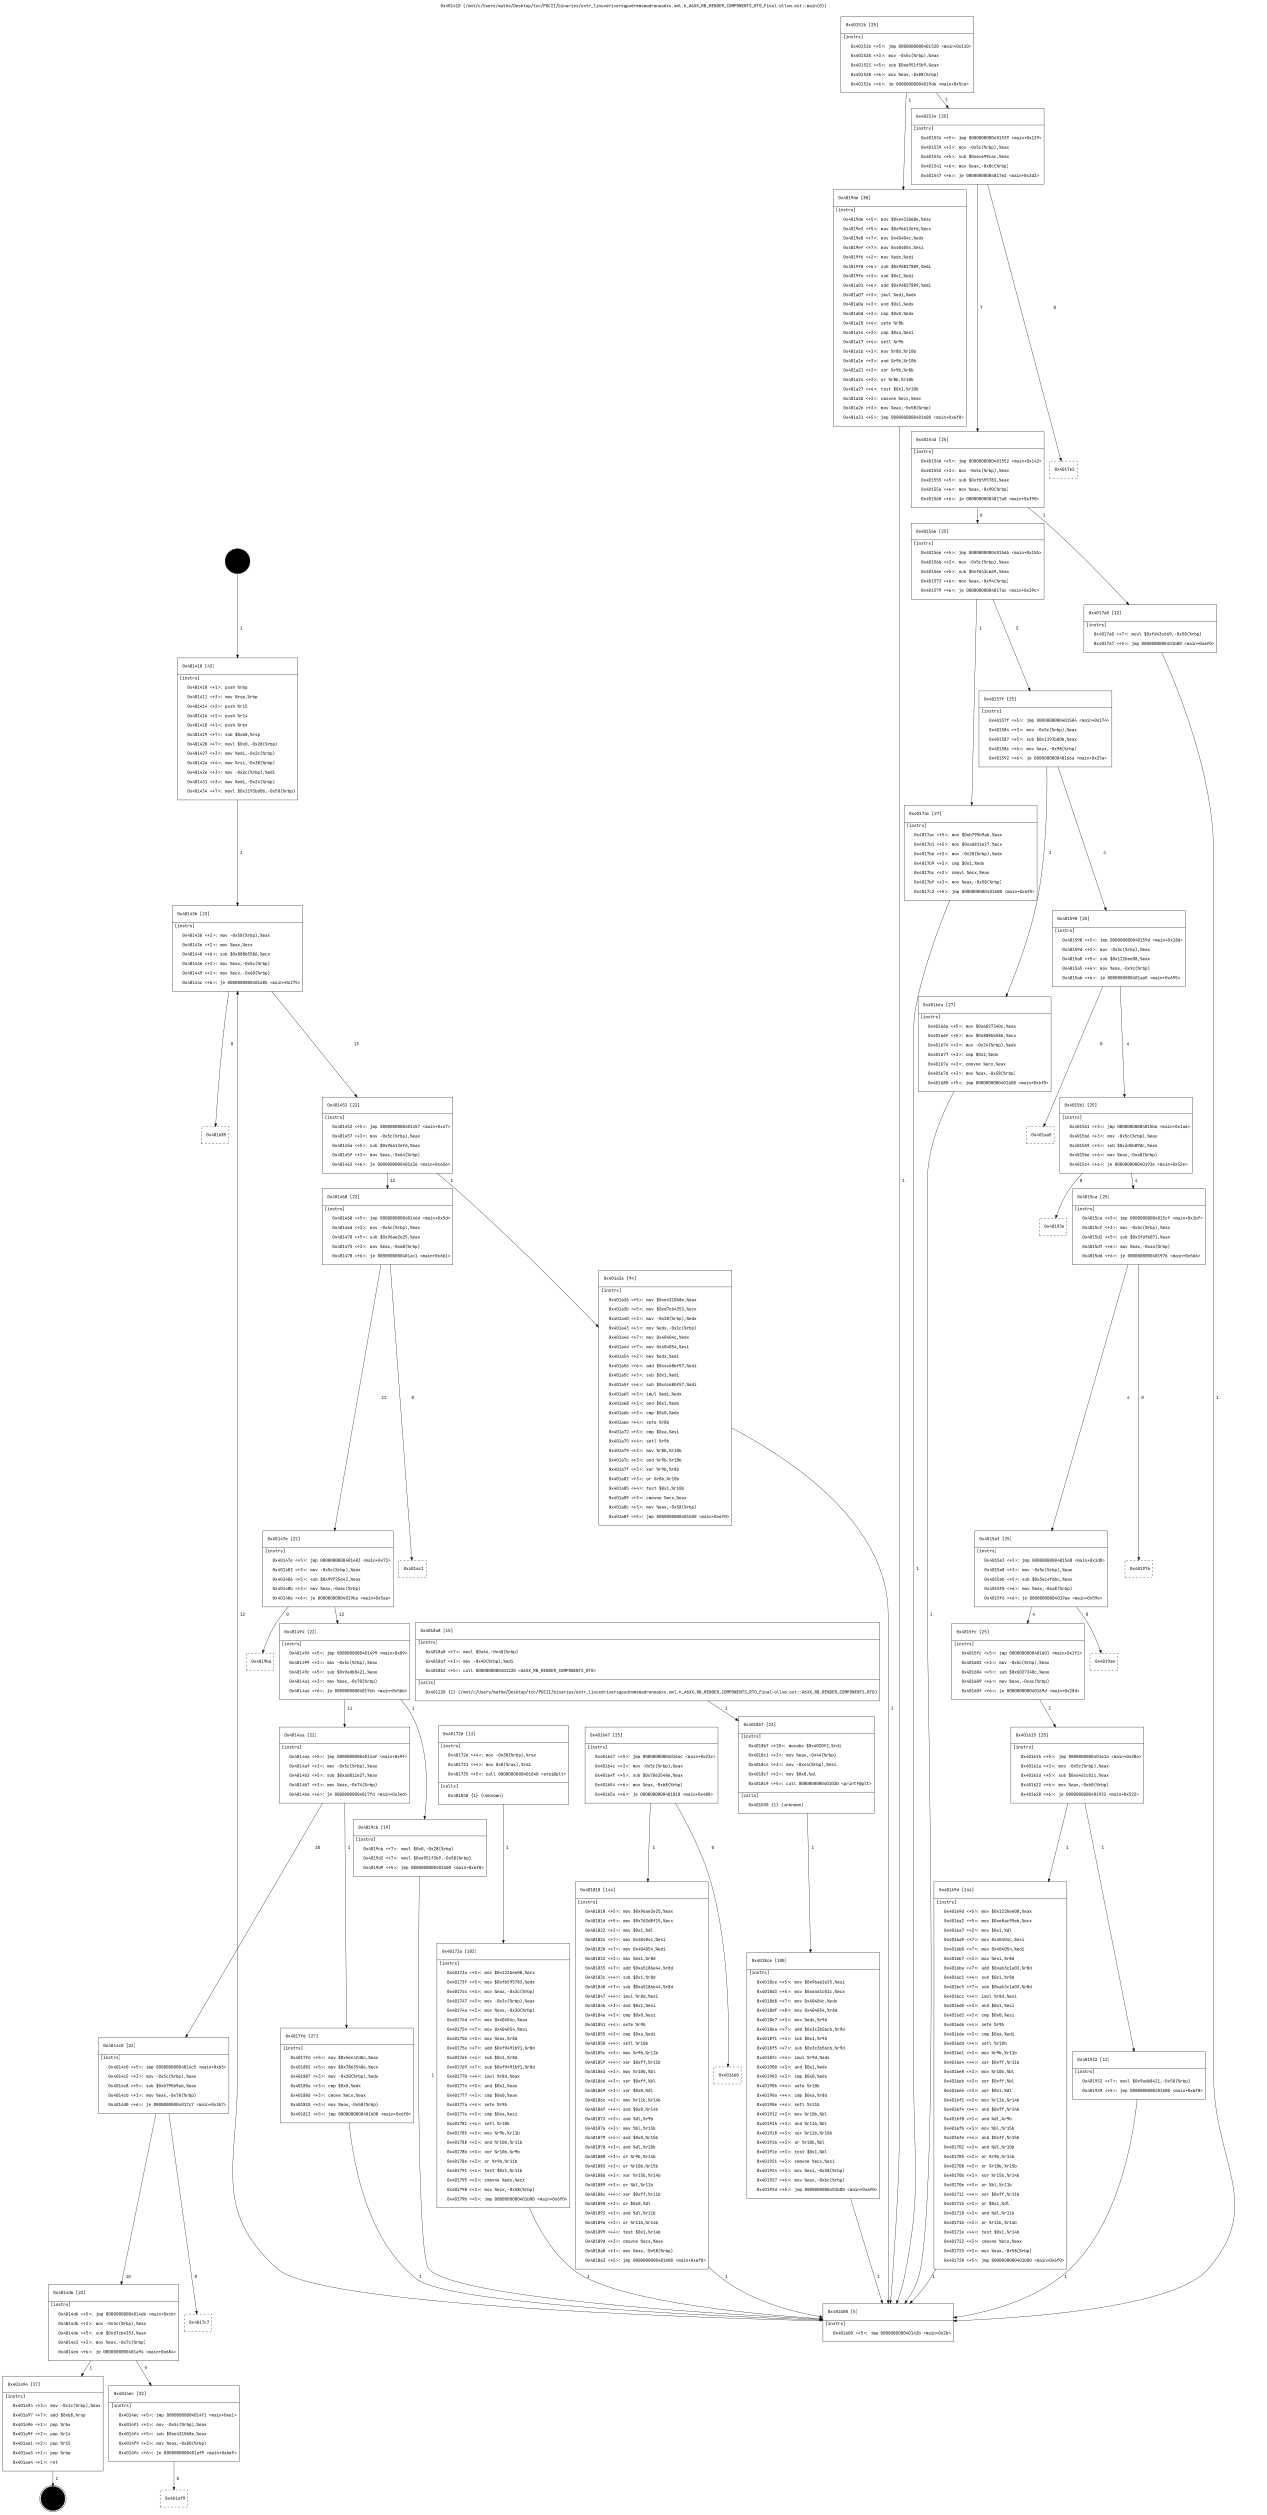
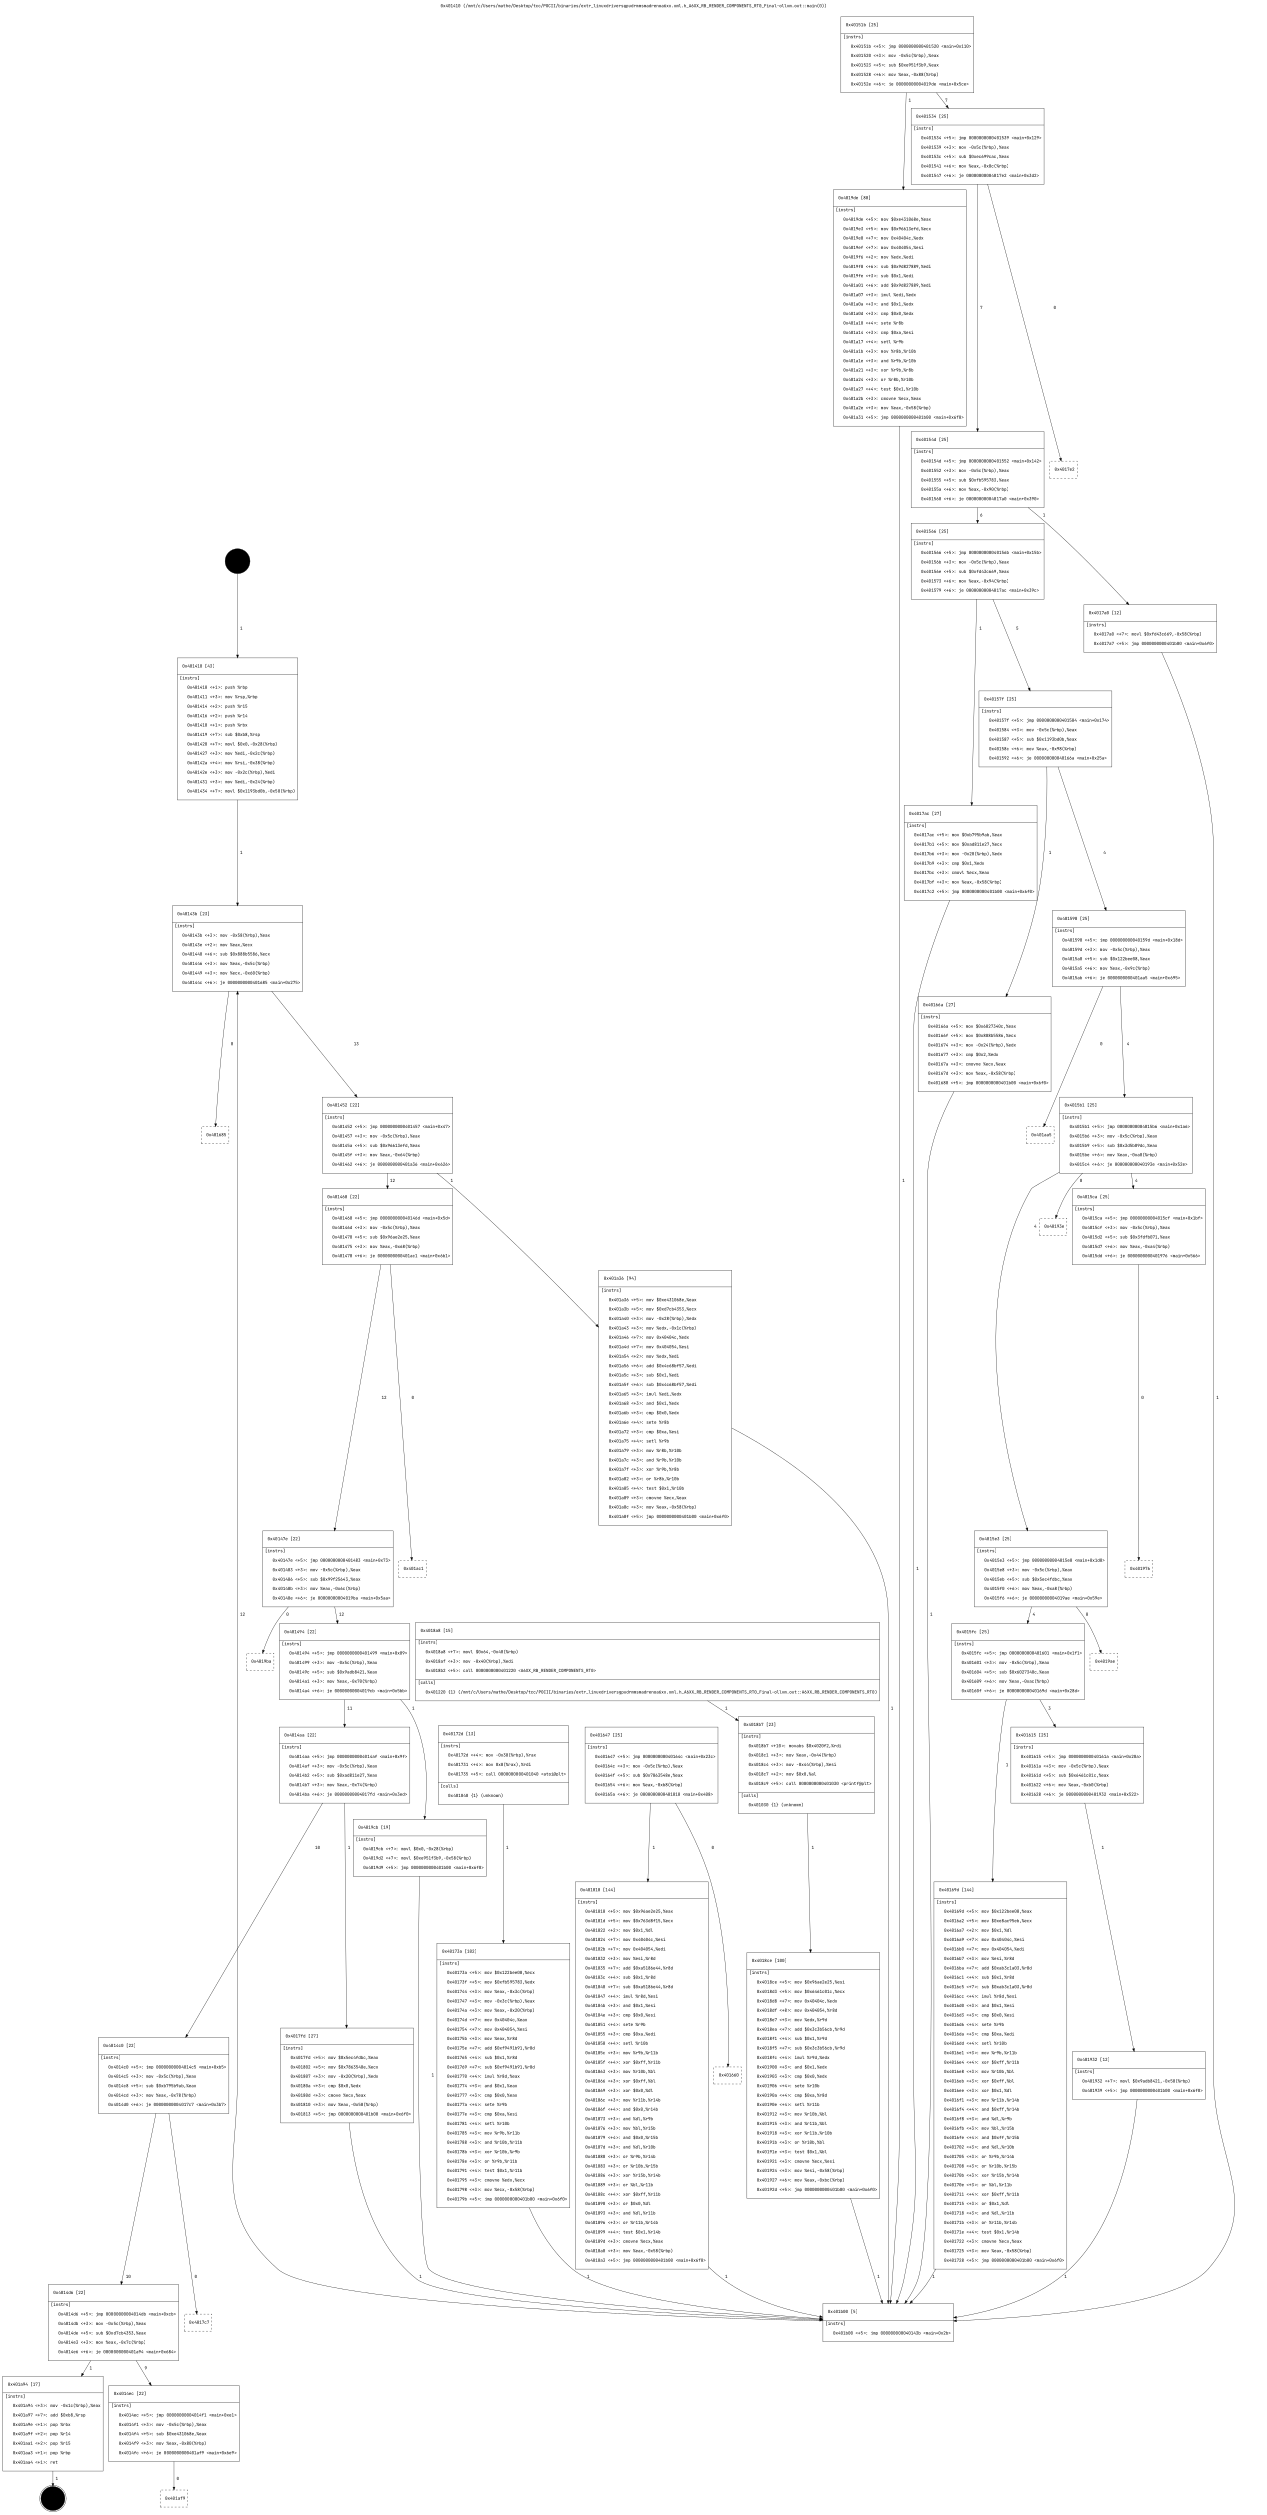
edge "0x4015ca [25]" -> "0x4015e3 [25]": now "0x4015b1 [25]" -> "0x4015e3 [25]"
edge "0x401615 [25]" -> "0x40169d [144]": now "0x4015fc [25]" -> "0x40169d [144]"
